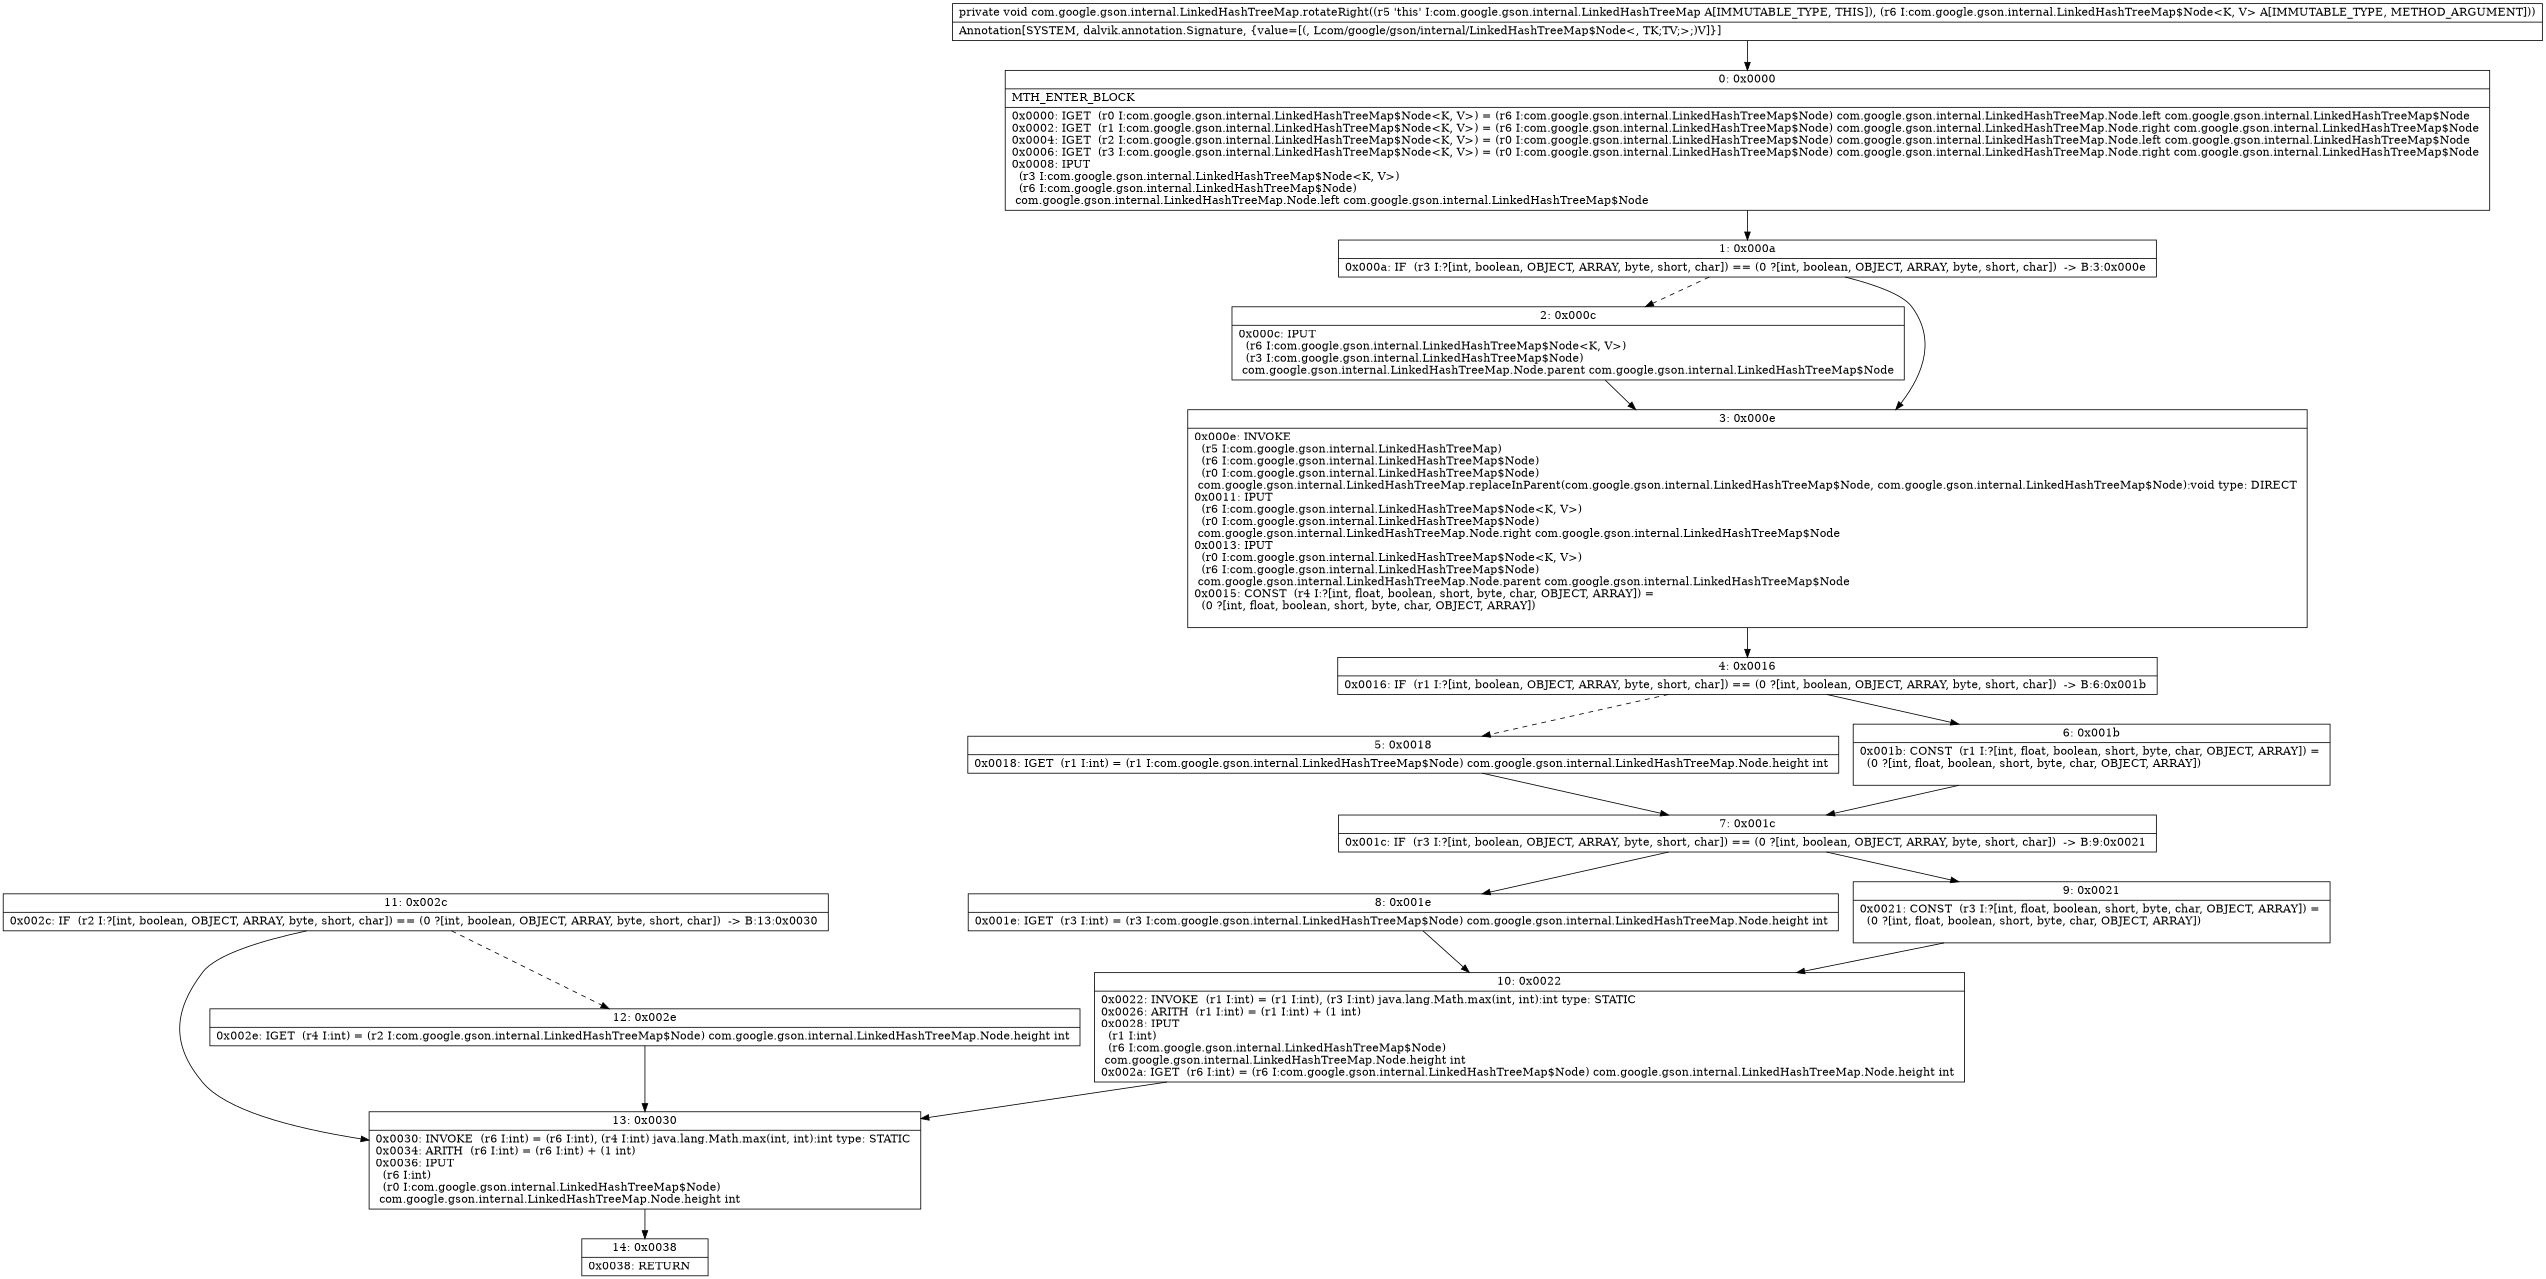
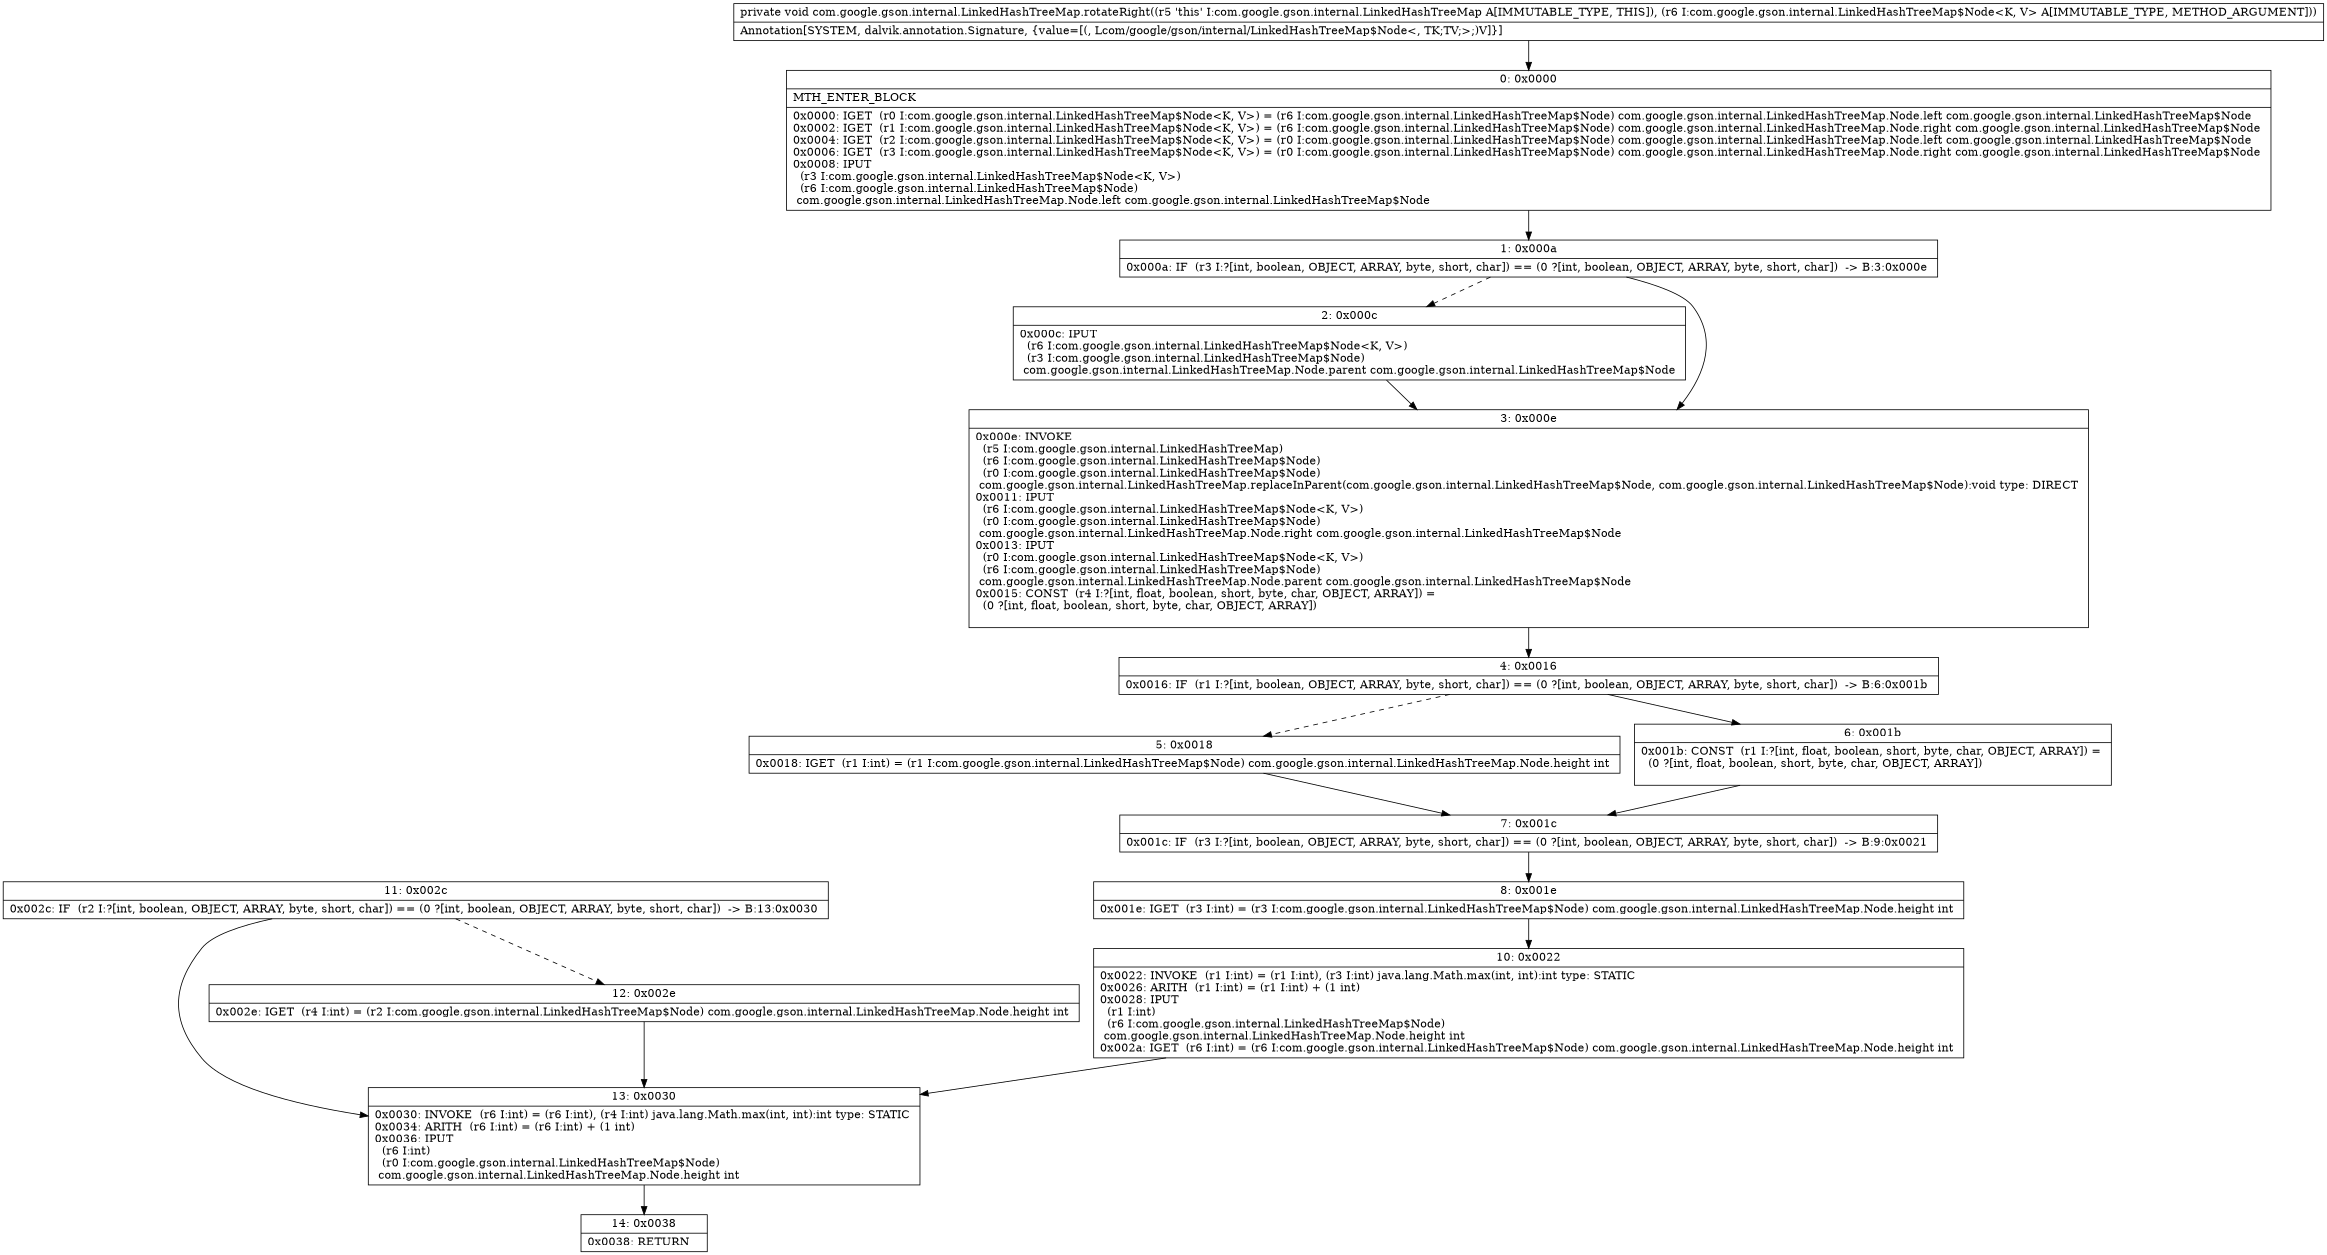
node "9: 0x0021": removed
